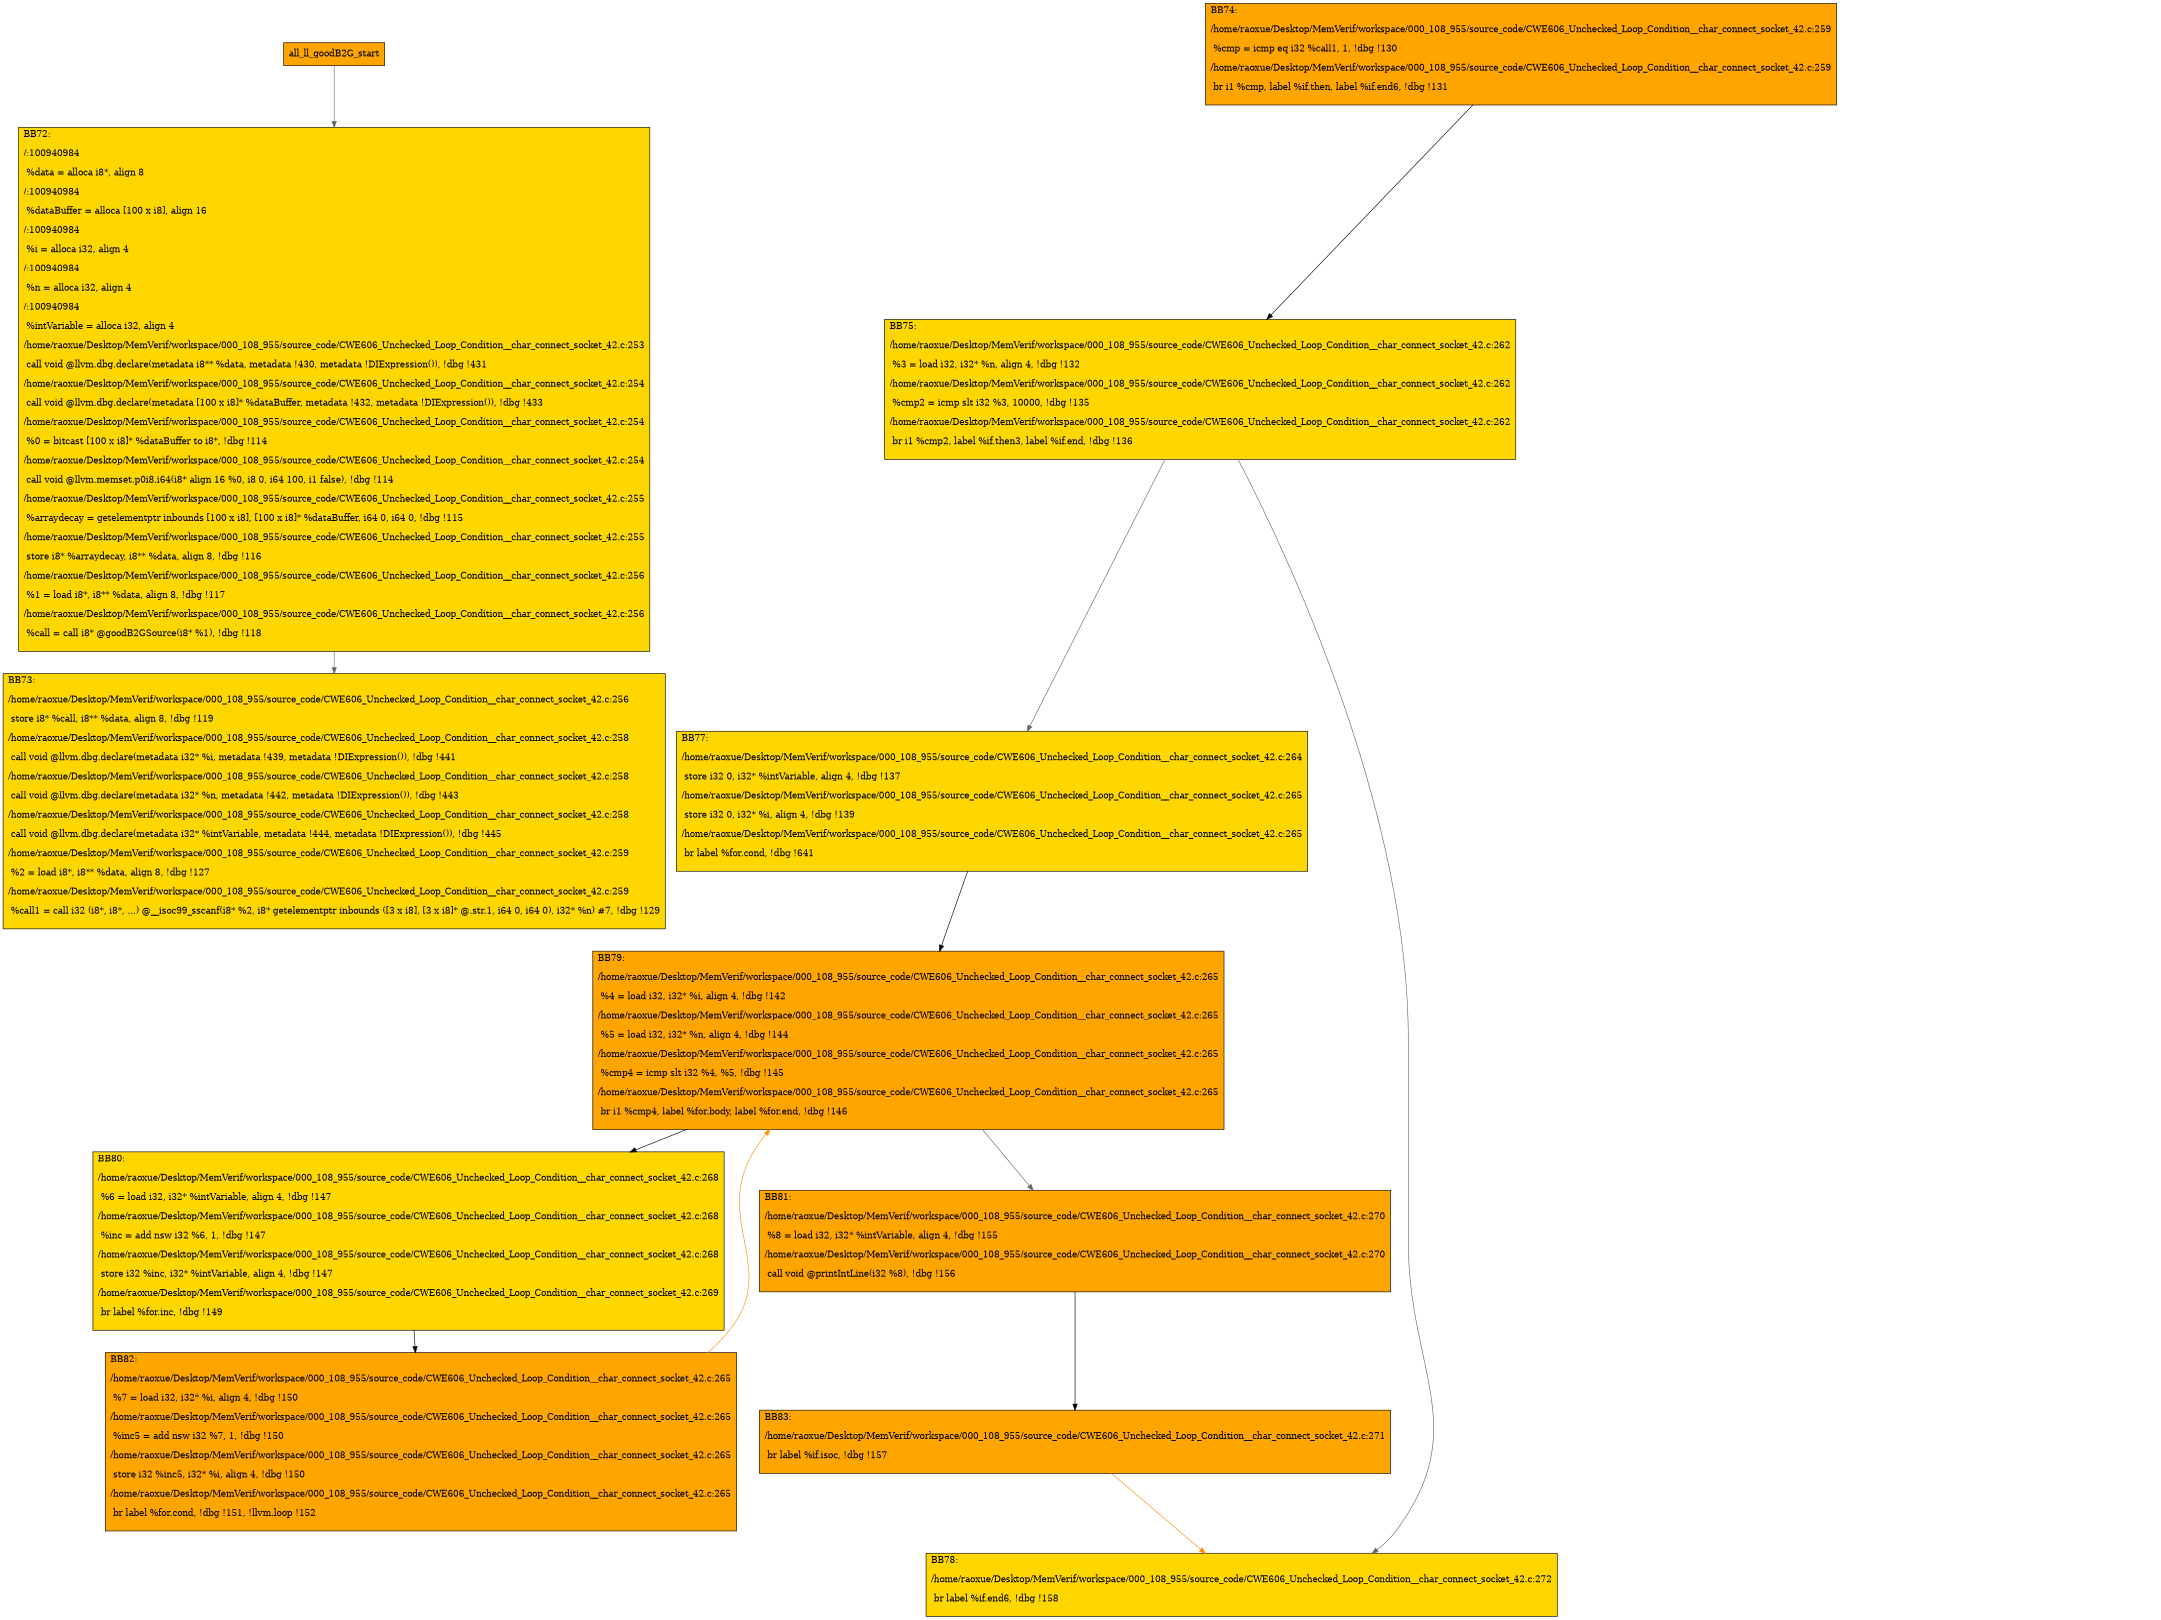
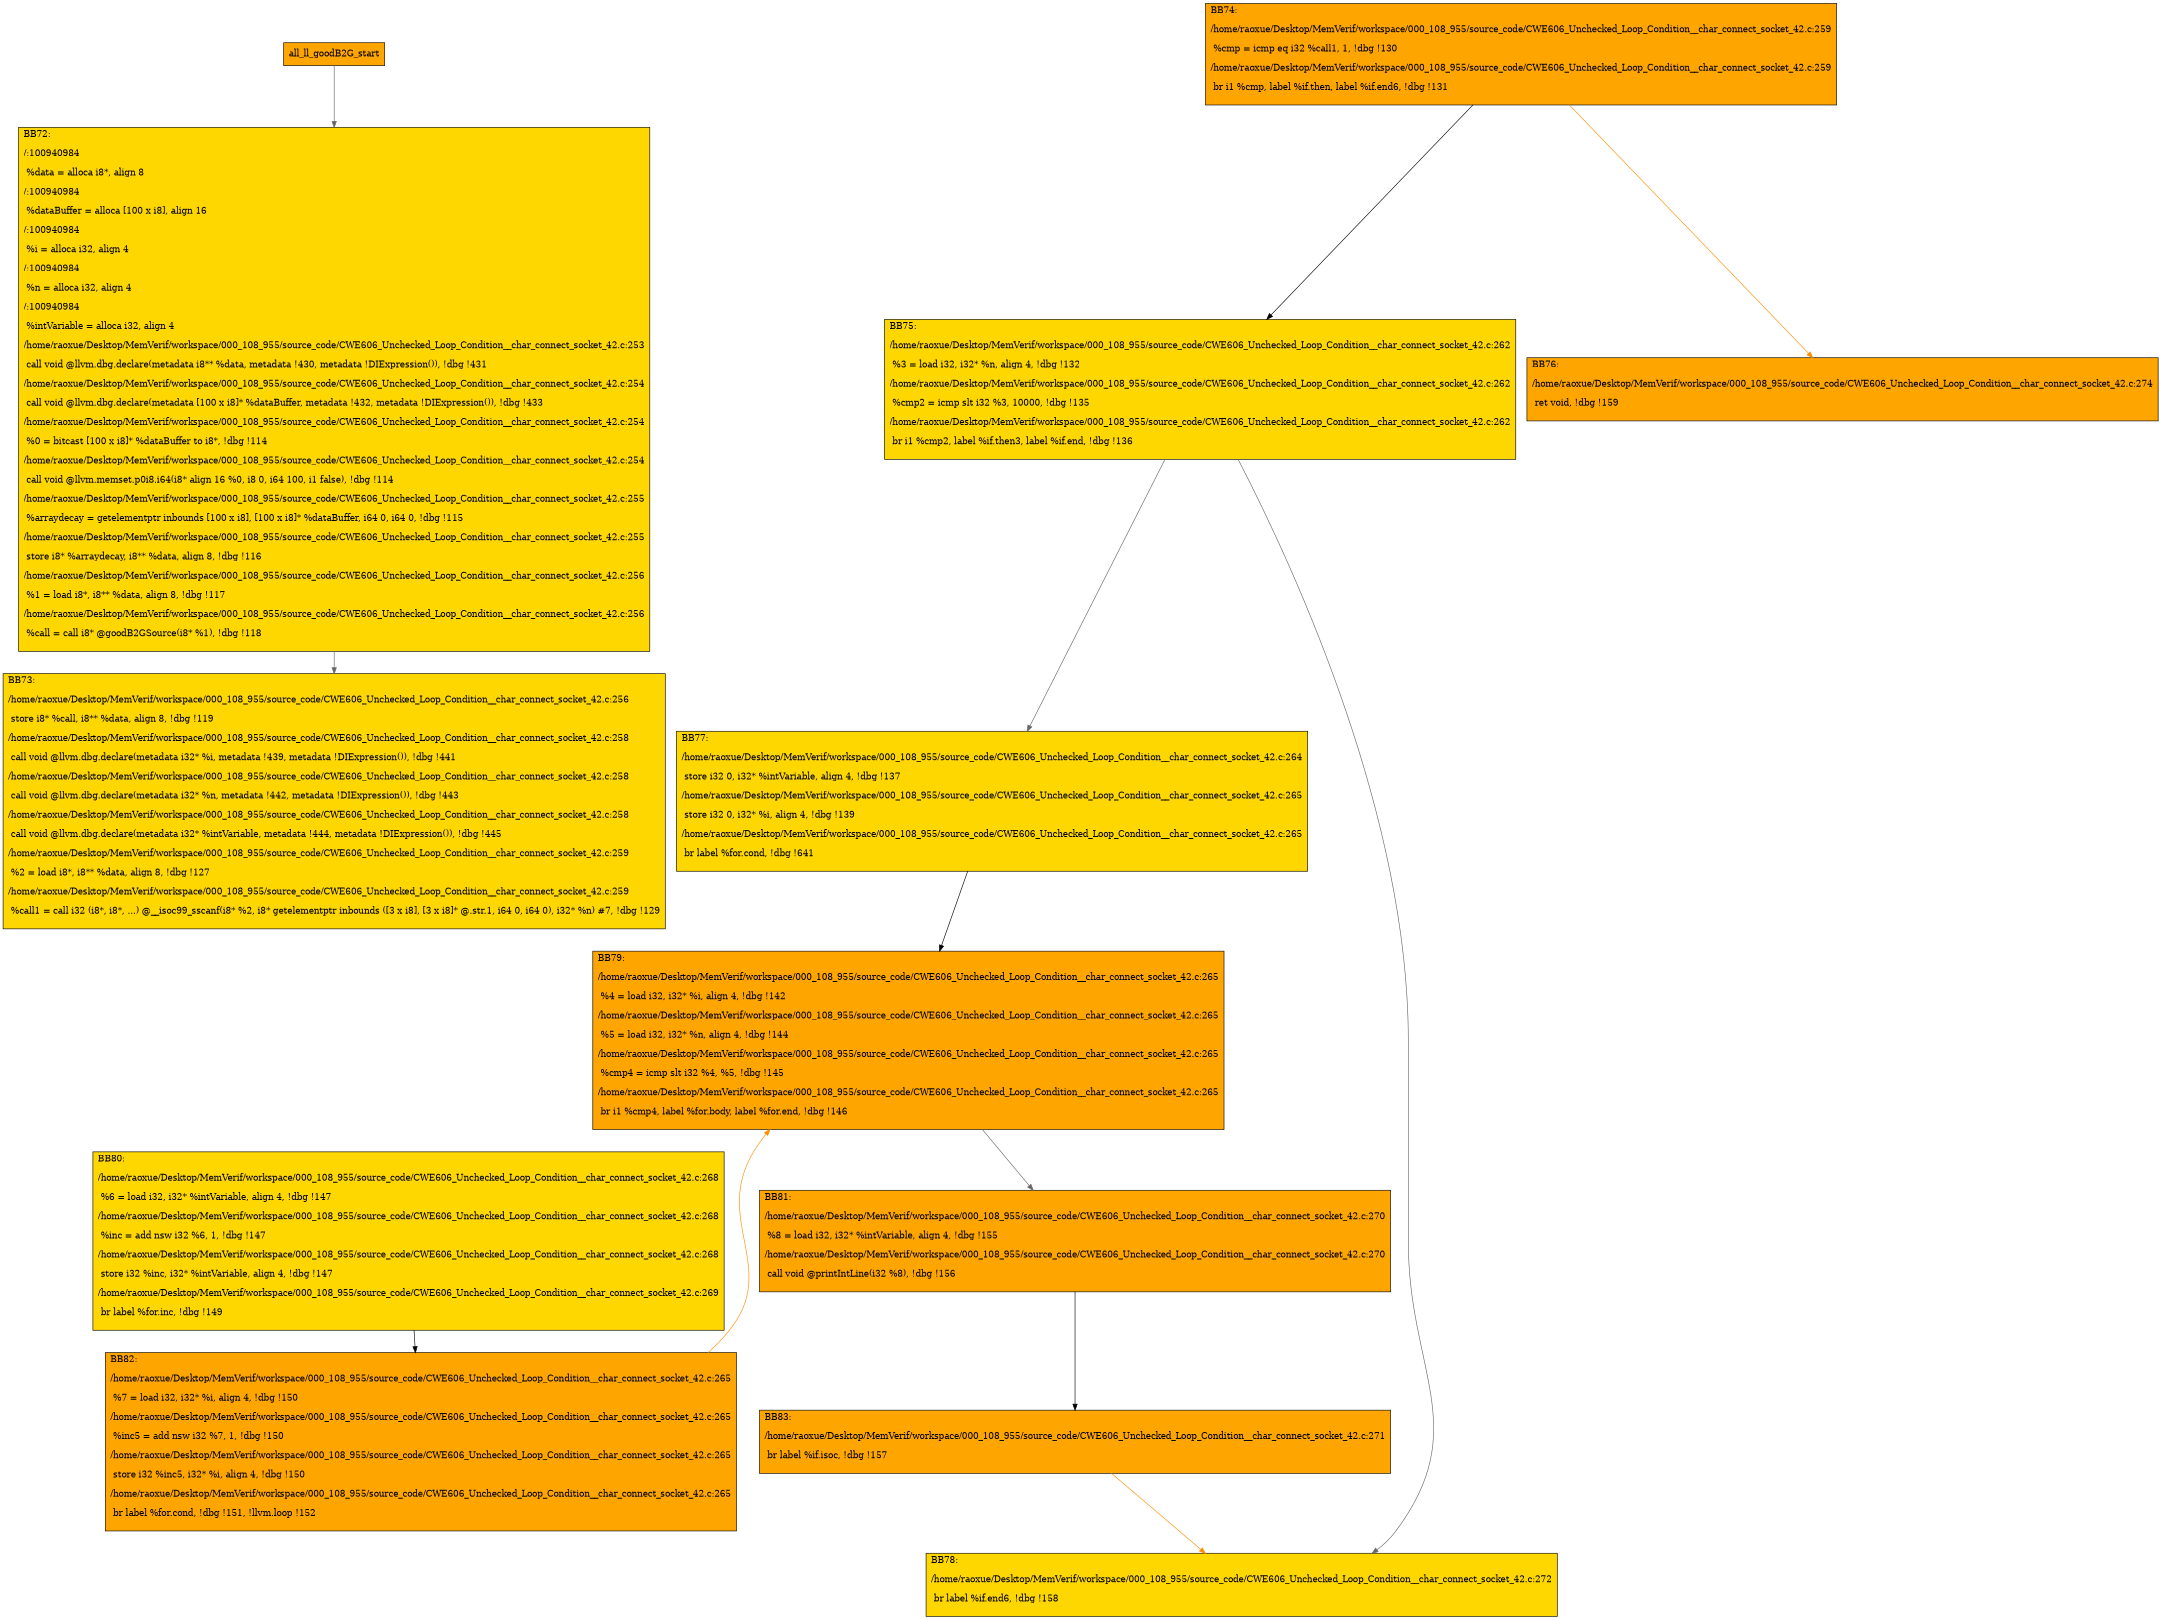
node "BB76:": added
edge "BB79:" -> "BB80:": removed
